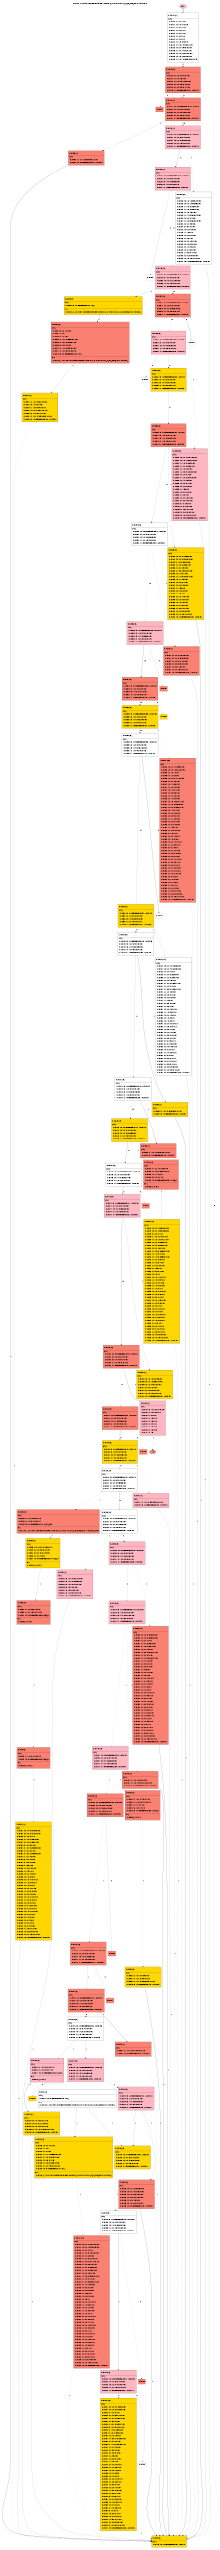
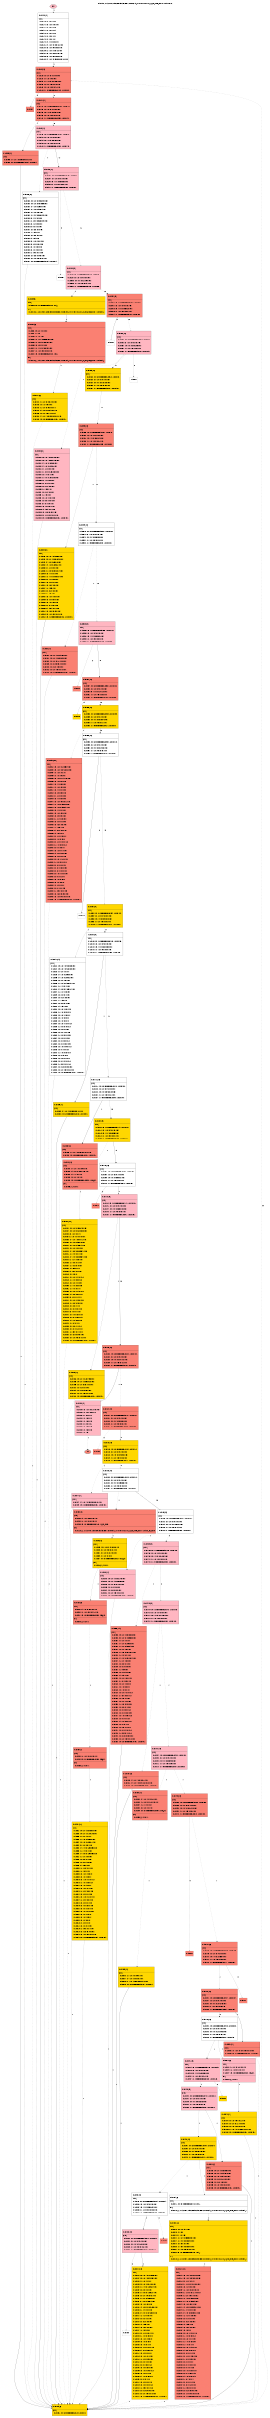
edge "0x401d14 [5]" -> "0x4017e6 [25]": reversed
